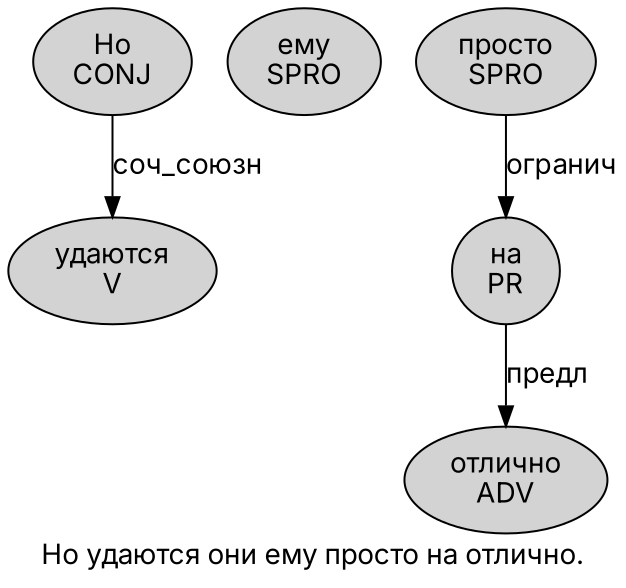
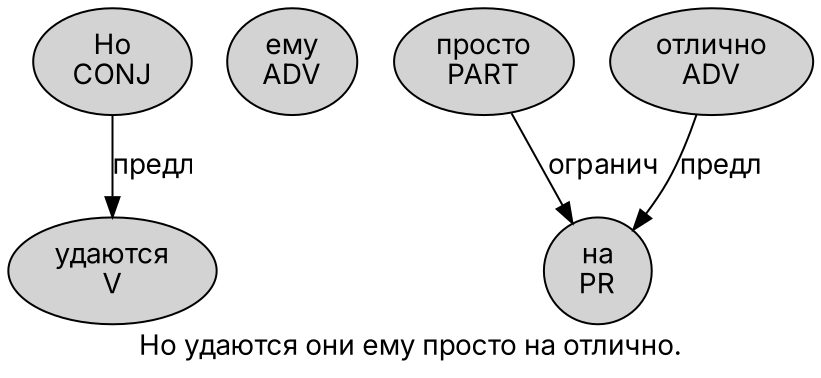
node "ему SPRO": label "ему SPRO" -> "ему ADV"
node "просто SPRO": label "просто SPRO" -> "просто PART"
edge "Но CONJ" -> "удаются V": label "соч_союзн" -> "предл"
edge "на PR" -> "отлично ADV": reversed
